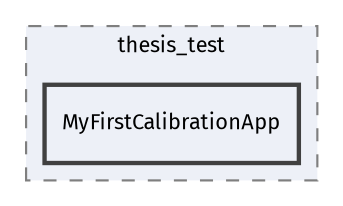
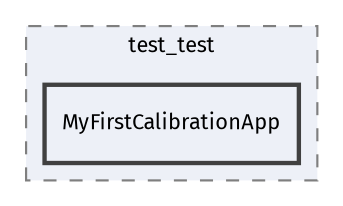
cluster "thesis_test": label "thesis_test" -> "test_test"
